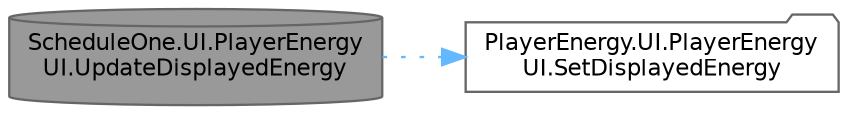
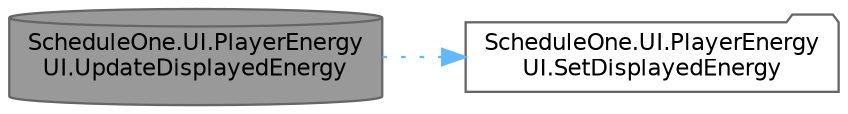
node "PlayerEnergy.UI.PlayerEnergy UI.SetDisplayedEnergy": label "PlayerEnergy.UI.PlayerEnergy UI.SetDisplayedEnergy" -> "ScheduleOne.UI.PlayerEnergy UI.SetDisplayedEnergy"
